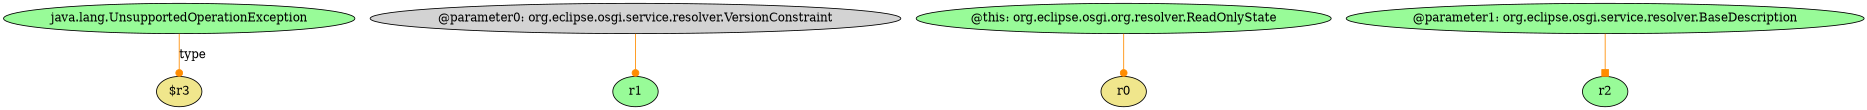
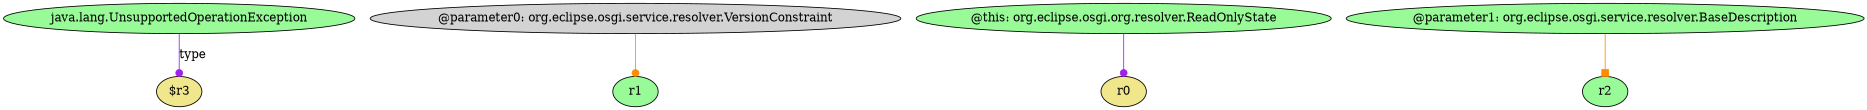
edge "java.lang.UnsupportedOperationException" -> "$r3": color darkorange -> purple
edge "@this: org.eclipse.osgi.org.resolver.ReadOnlyState" -> "r0": color darkorange -> purple
